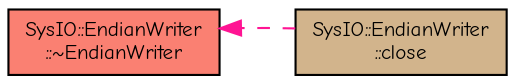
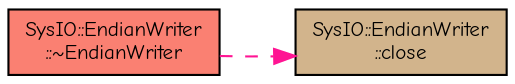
edge "SysIO::EndianWriter ::close" -> "SysIO::EndianWriter ::~EndianWriter": reversed
